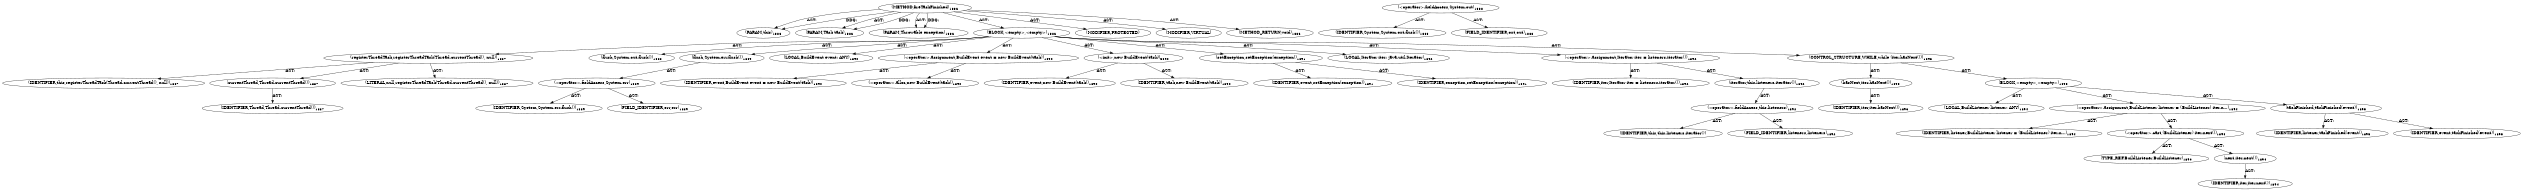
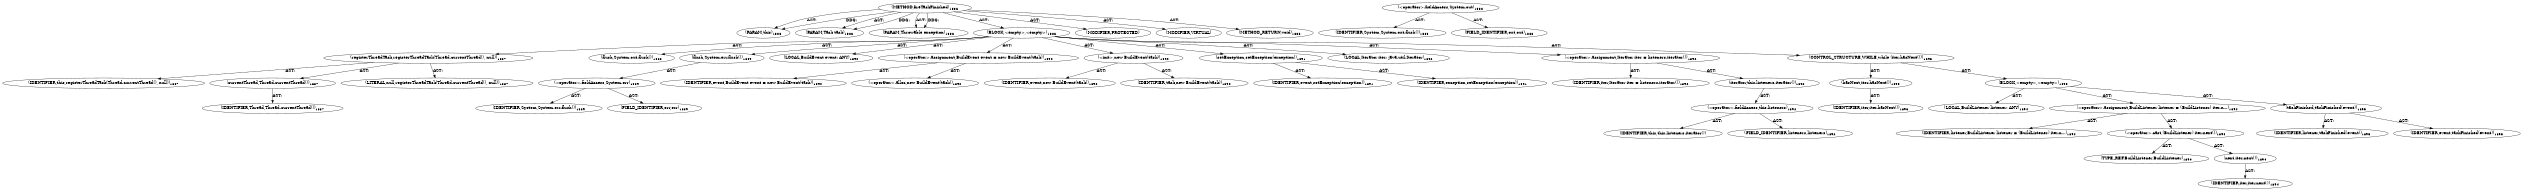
node "(<init>,new BuildEvent(task))": text "5890" -> "1890"
